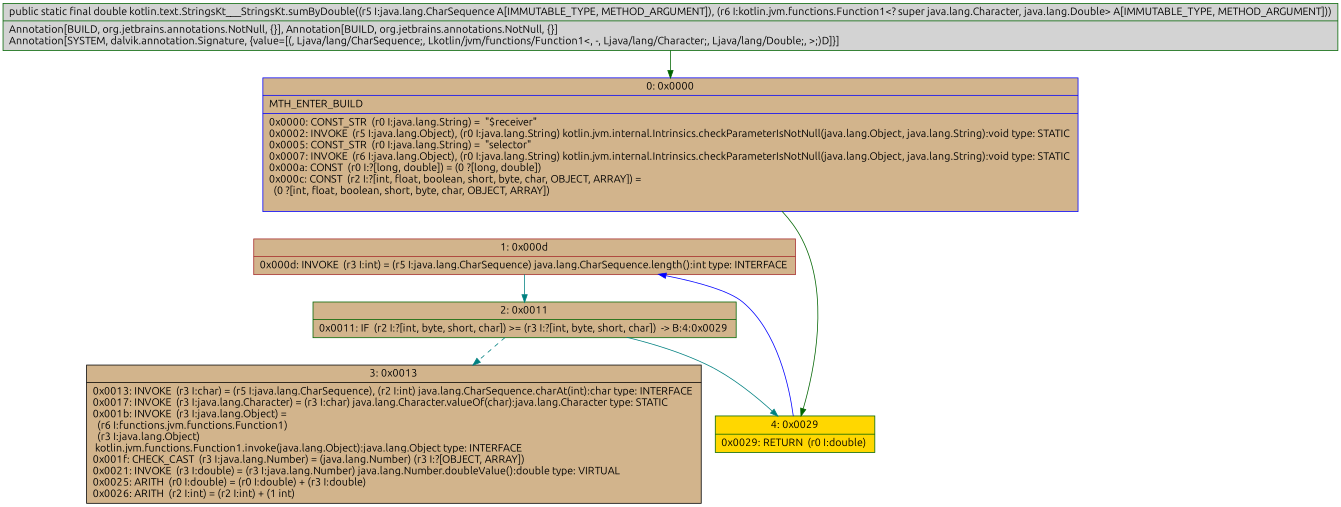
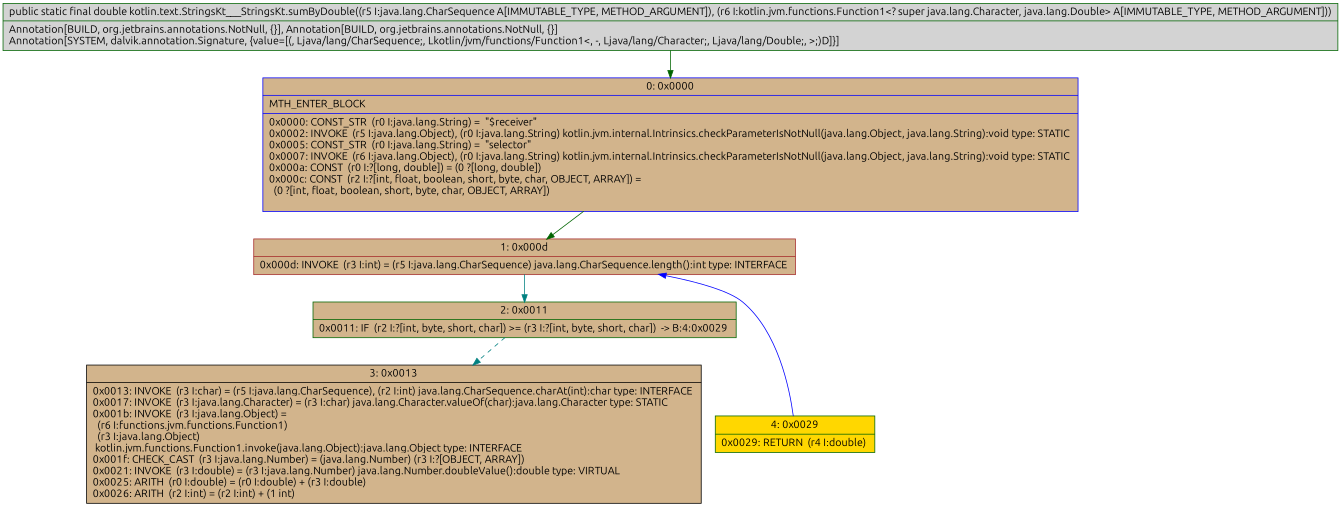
node "0: 0x0000": text "MTH_ENTER_BUILD" -> "MTH_ENTER_BLOCK"
edge "0: 0x0000" -> "4: 0x0029": now "0: 0x0000" -> "1: 0x000d"
edge "2: 0x0011" -> "4: 0x0029": removed
node "4: 0x0029": text "0x0029: RETURN  (r0 I:double)" -> "0x0029: RETURN  (r4 I:double)"
